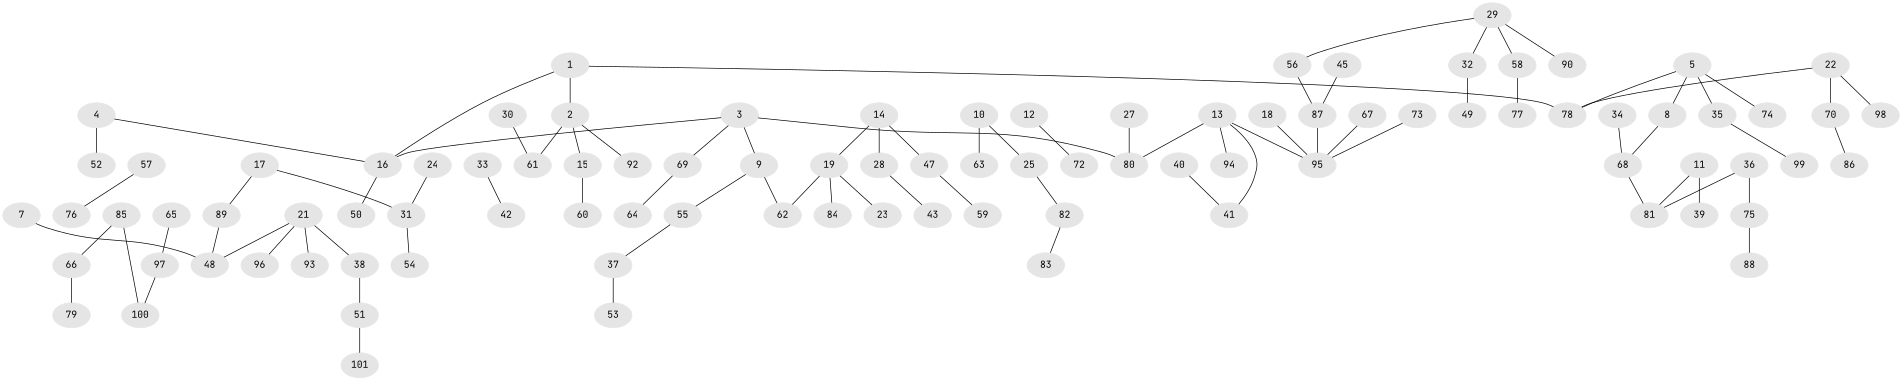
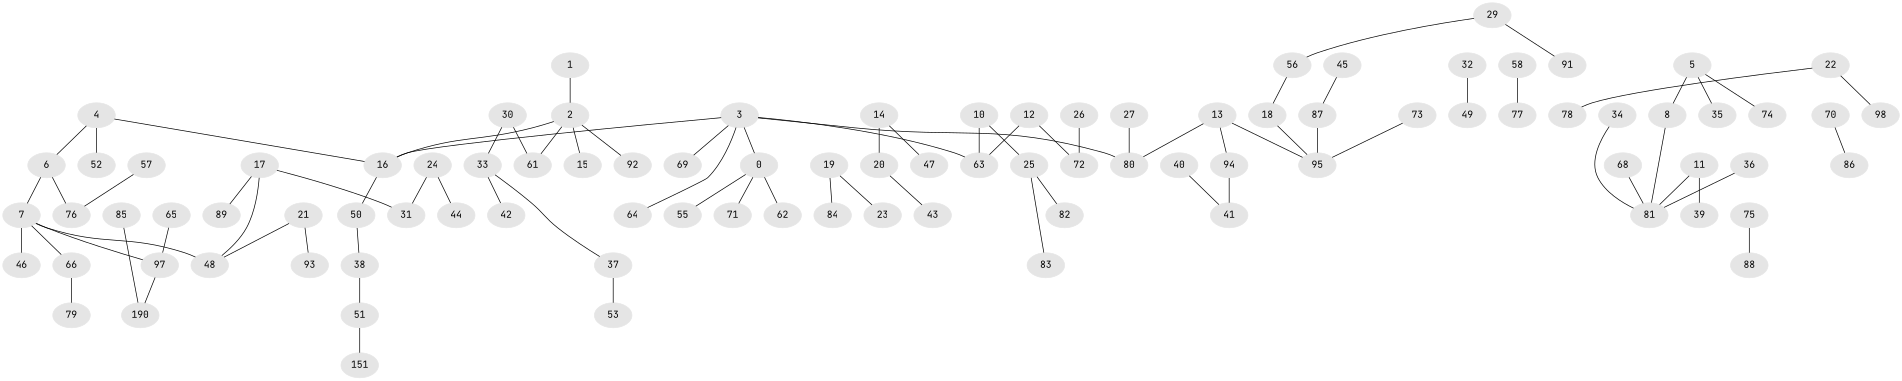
edge "29" -- "32": removed
edge "29" -- "58": removed
node "90": label "90" -> "91"
edge "1" -- "78": removed
edge "5" -- "78": removed
edge "56" -- "87": now "56" -- "18"
edge "22" -- "70": removed
edge "1" -- "16": now "2" -- "16"
node "26": added
node "67": removed
edge "3" -- "63": added
edge "14" -- "19": removed
edge "34" -- "68": now "34" -- "81"
edge "8" -- "68": now "8" -- "81"
edge "12" -- "63": added
edge "30" -- "33": added
edge "13" -- "41": now "94" -- "41"
node "6": added
node "9": label "9" -> "0"
node "28": label "28" -> "20"
node "99": removed
edge "69" -- "64": now "3" -- "64"
edge "19" -- "62": removed
edge "36" -- "75": removed
node "44": added
node "60": removed
node "71": added
node "59": removed
edge "89" -- "48": now "17" -- "48"
edge "21" -- "38": now "50" -- "38"
edge "55" -- "37": now "33" -- "37"
edge "82" -- "83": now "25" -- "83"
edge "7" -- "97": added
edge "85" -- "66": now "7" -- "66"
node "46": added
node "96": removed
node "54": removed
node "100": label "100" -> "190"
node "101": label "101" -> "151"
